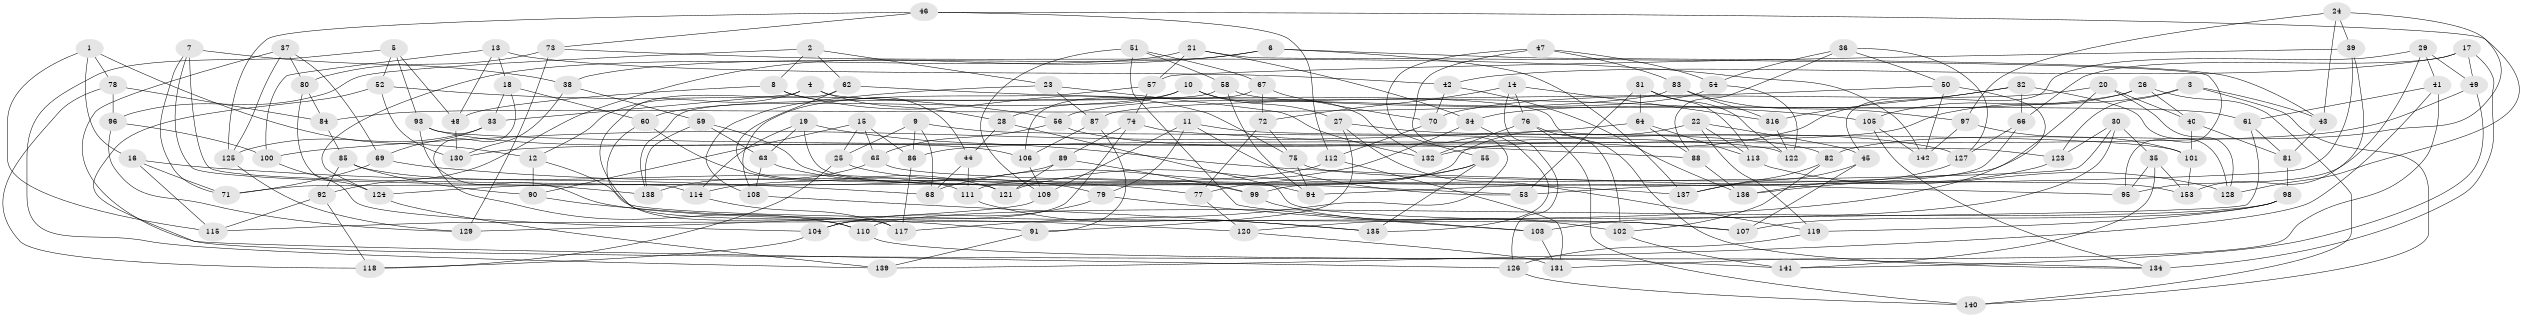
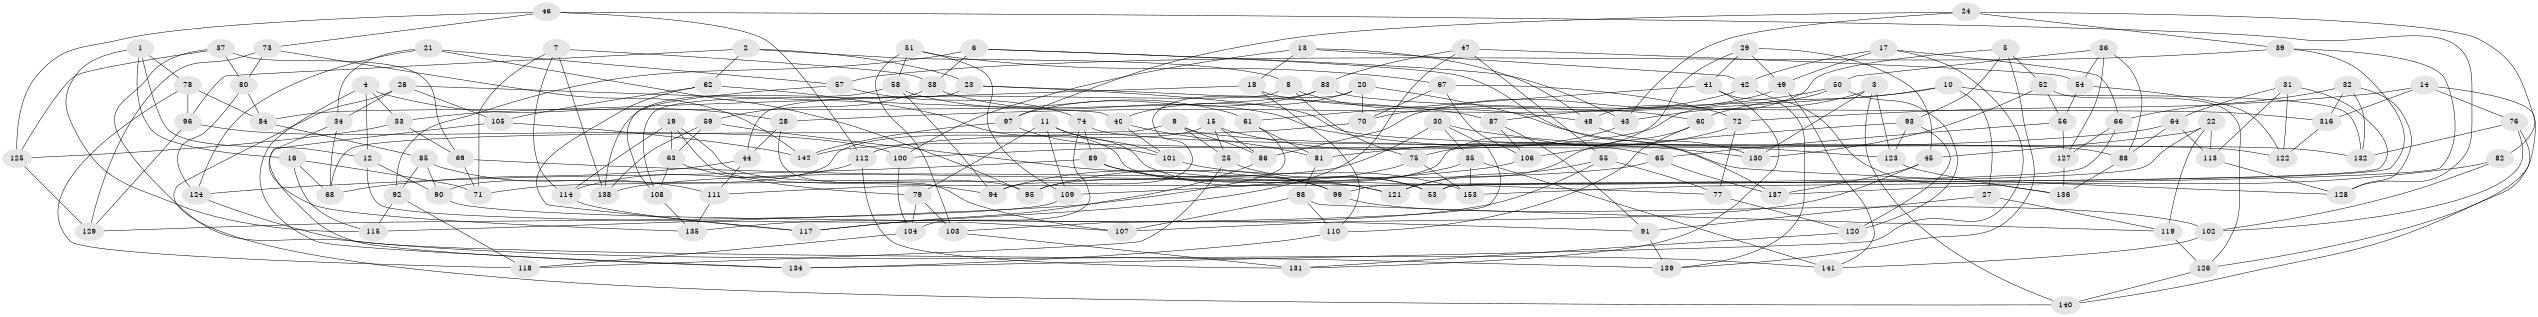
edge "27" -- "82": removed
